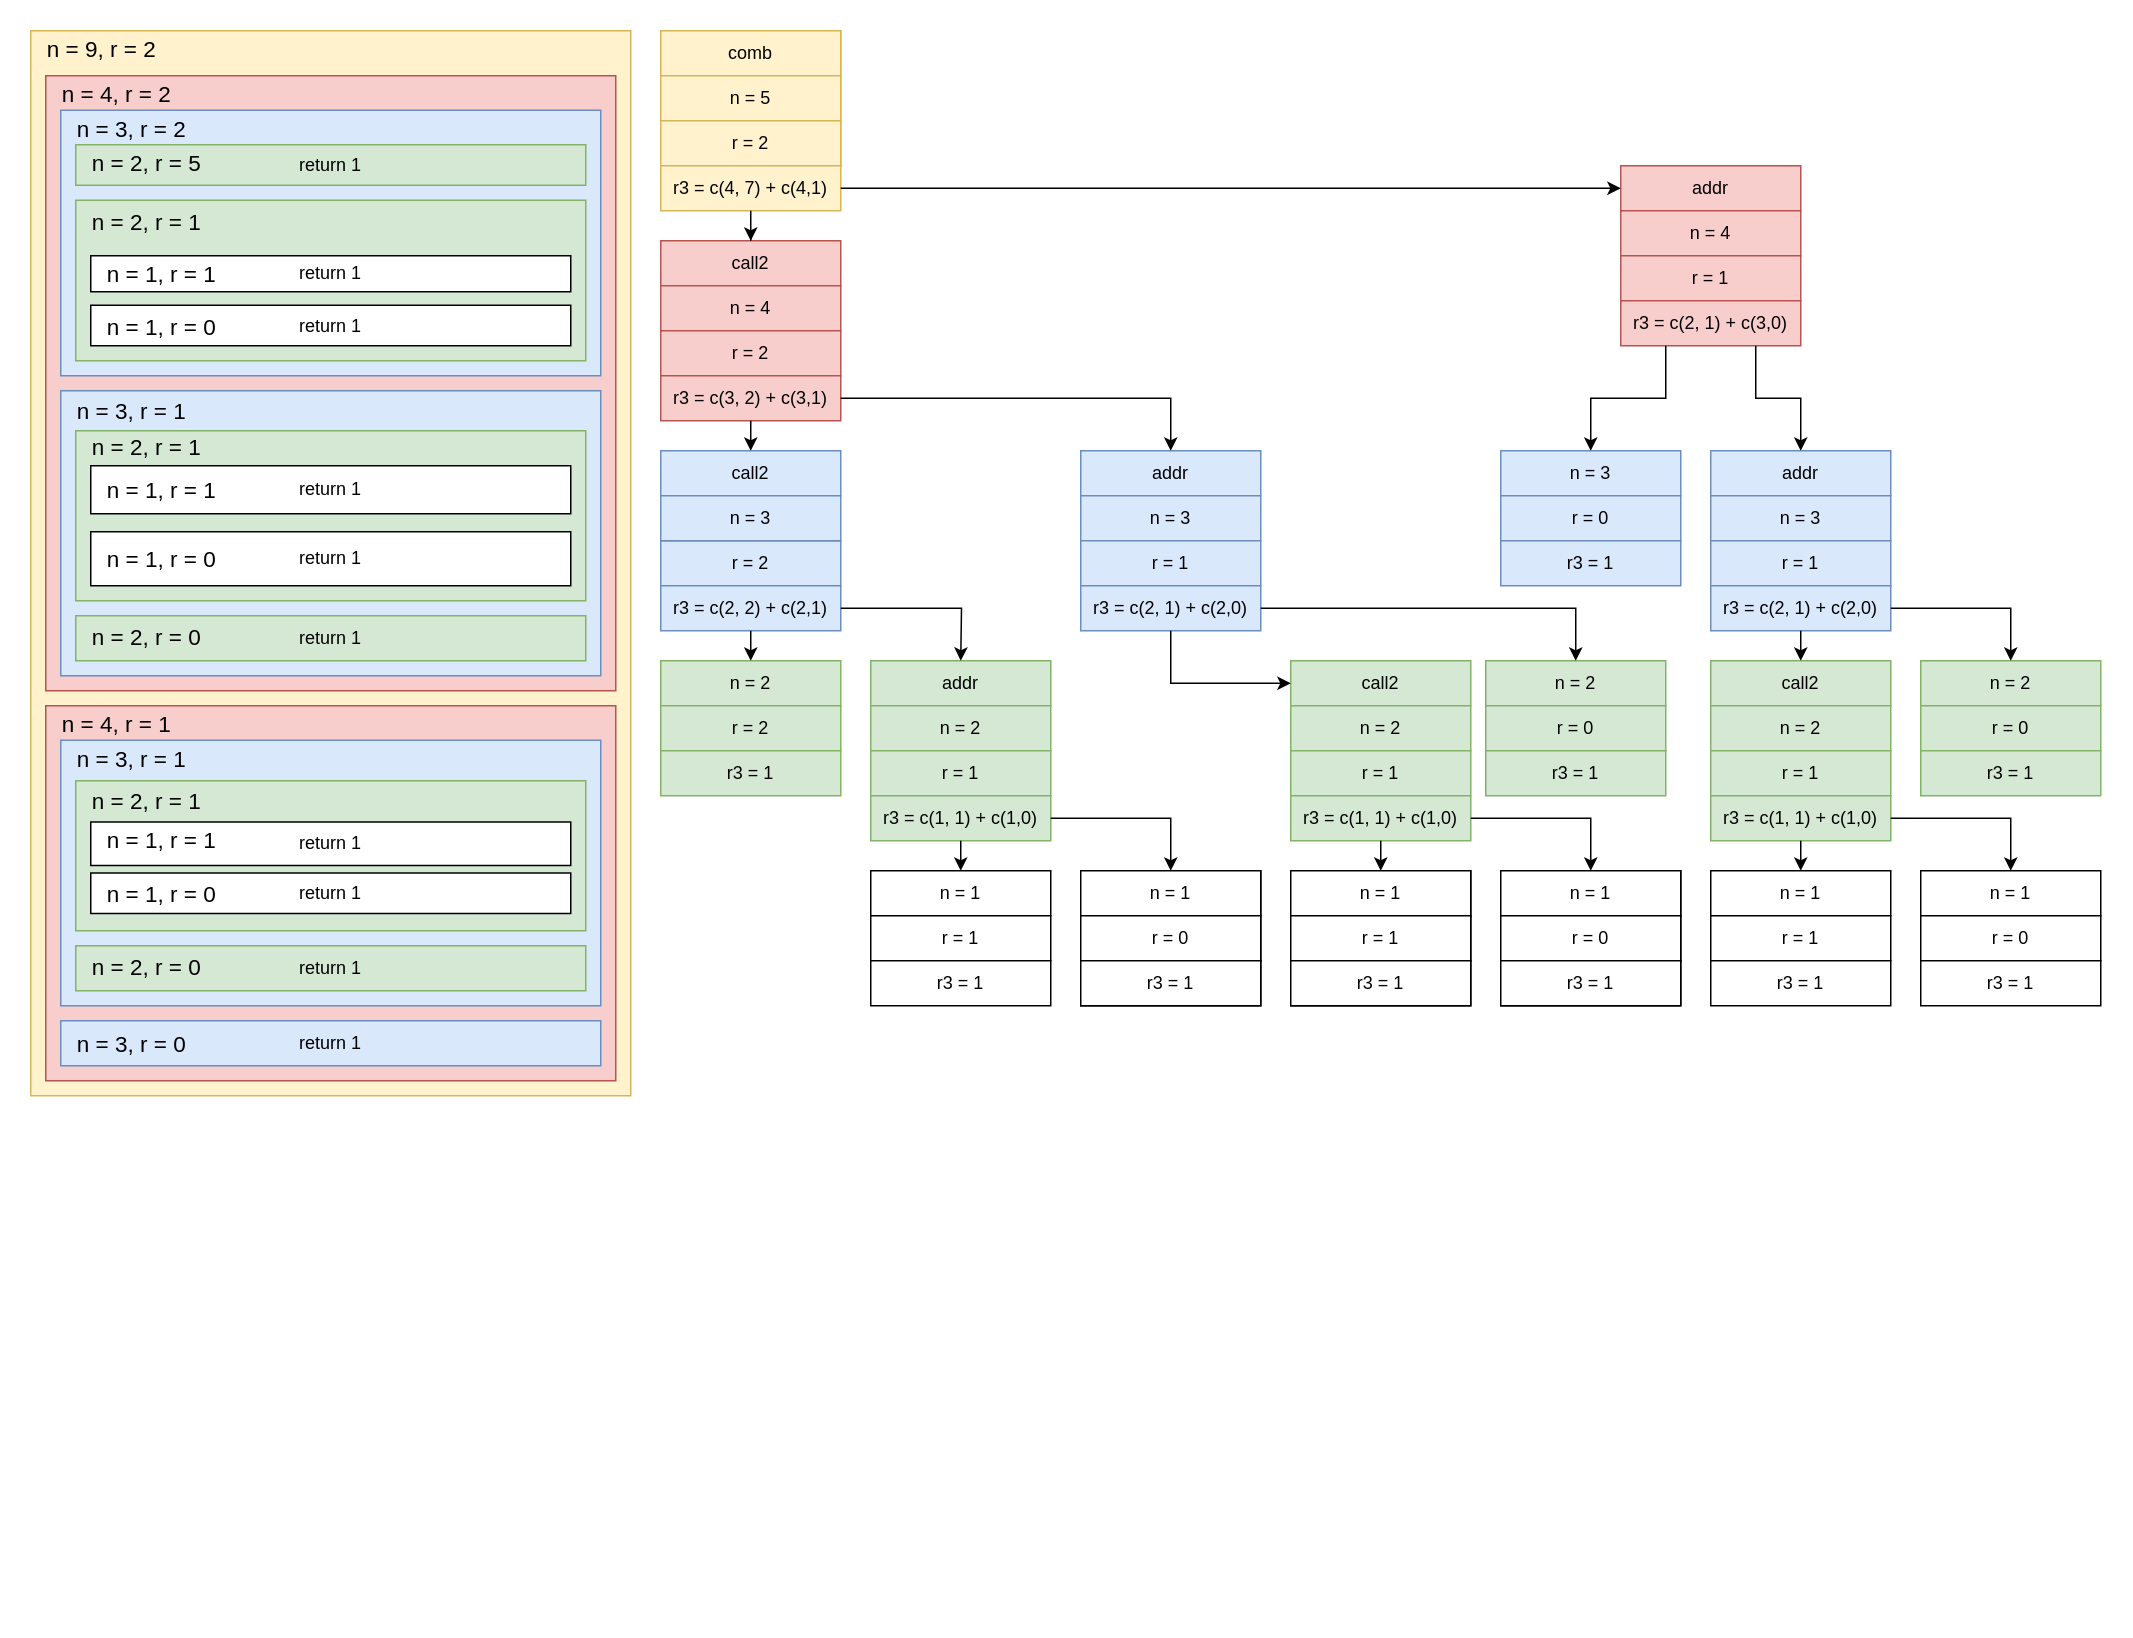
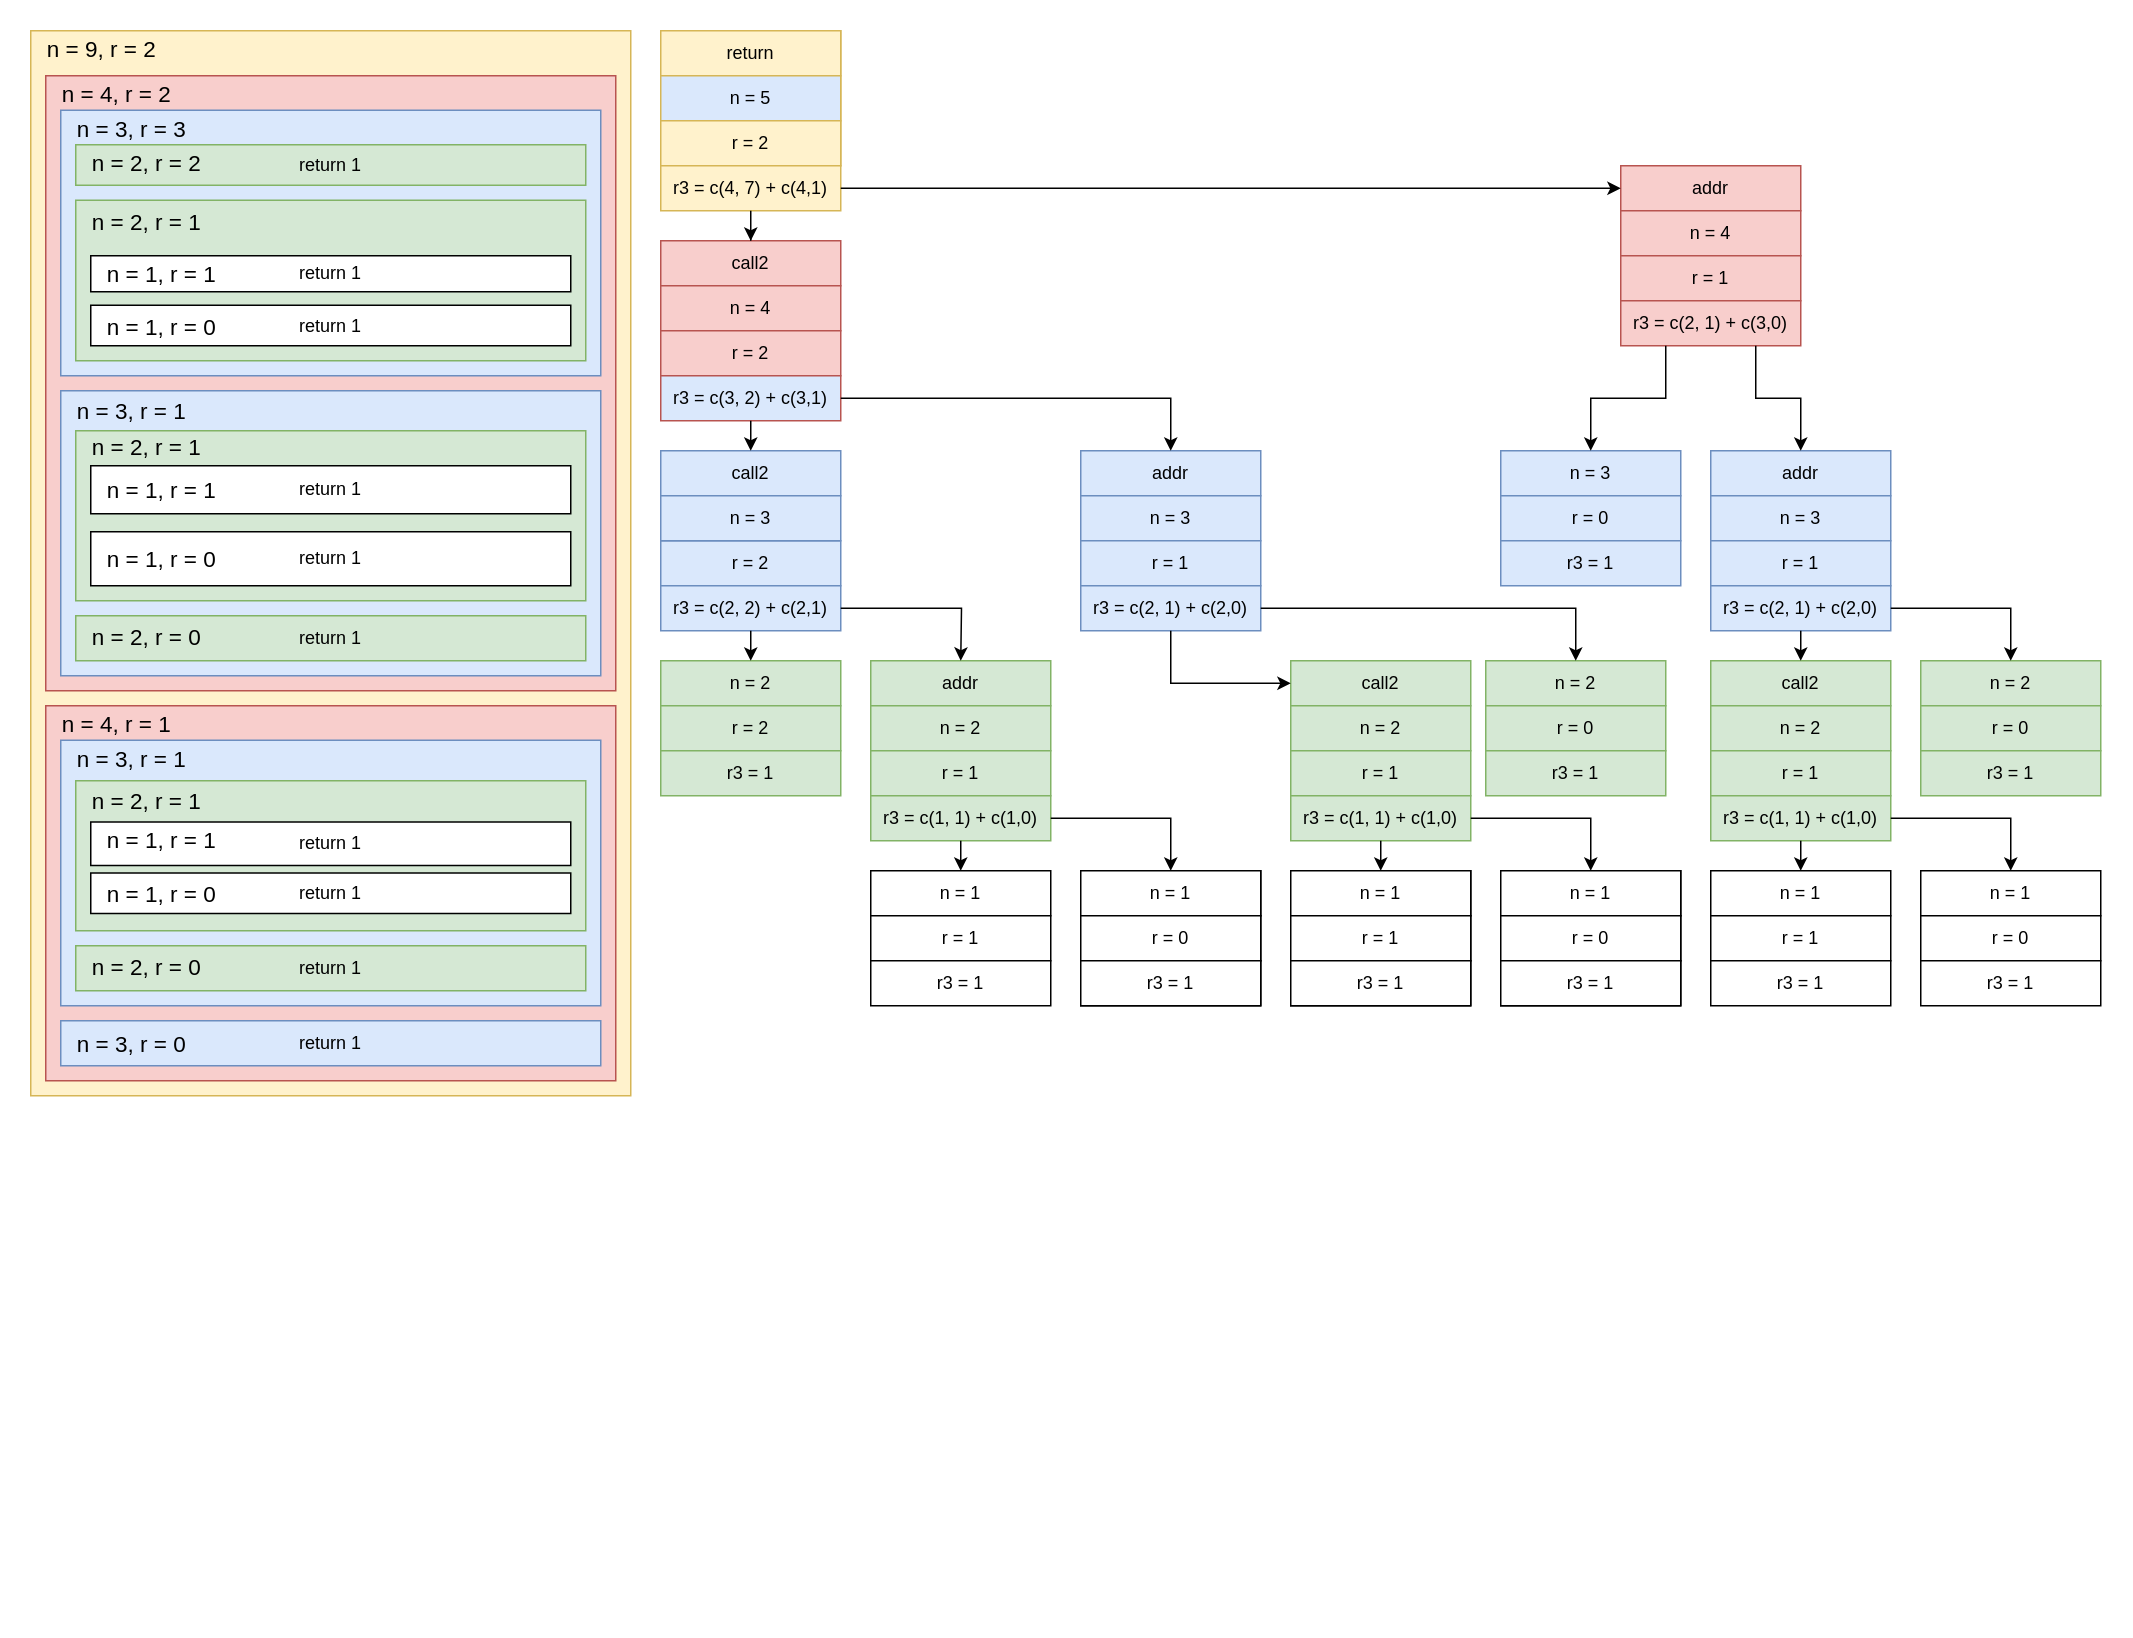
node "comb": label "comb" -> "return"
node "n = 5": fillcolor #fff2cc -> #dae8fc
node "n = 3, r = 2": label "n = 3, r = 2" -> "n = 3, r = 3"
node "n = 2, r = 5": label "n = 2, r = 5" -> "n = 2, r = 2"
node "r3 = c(3, 2) + c(3,1)": fillcolor #f8cecc -> #dae8fc
